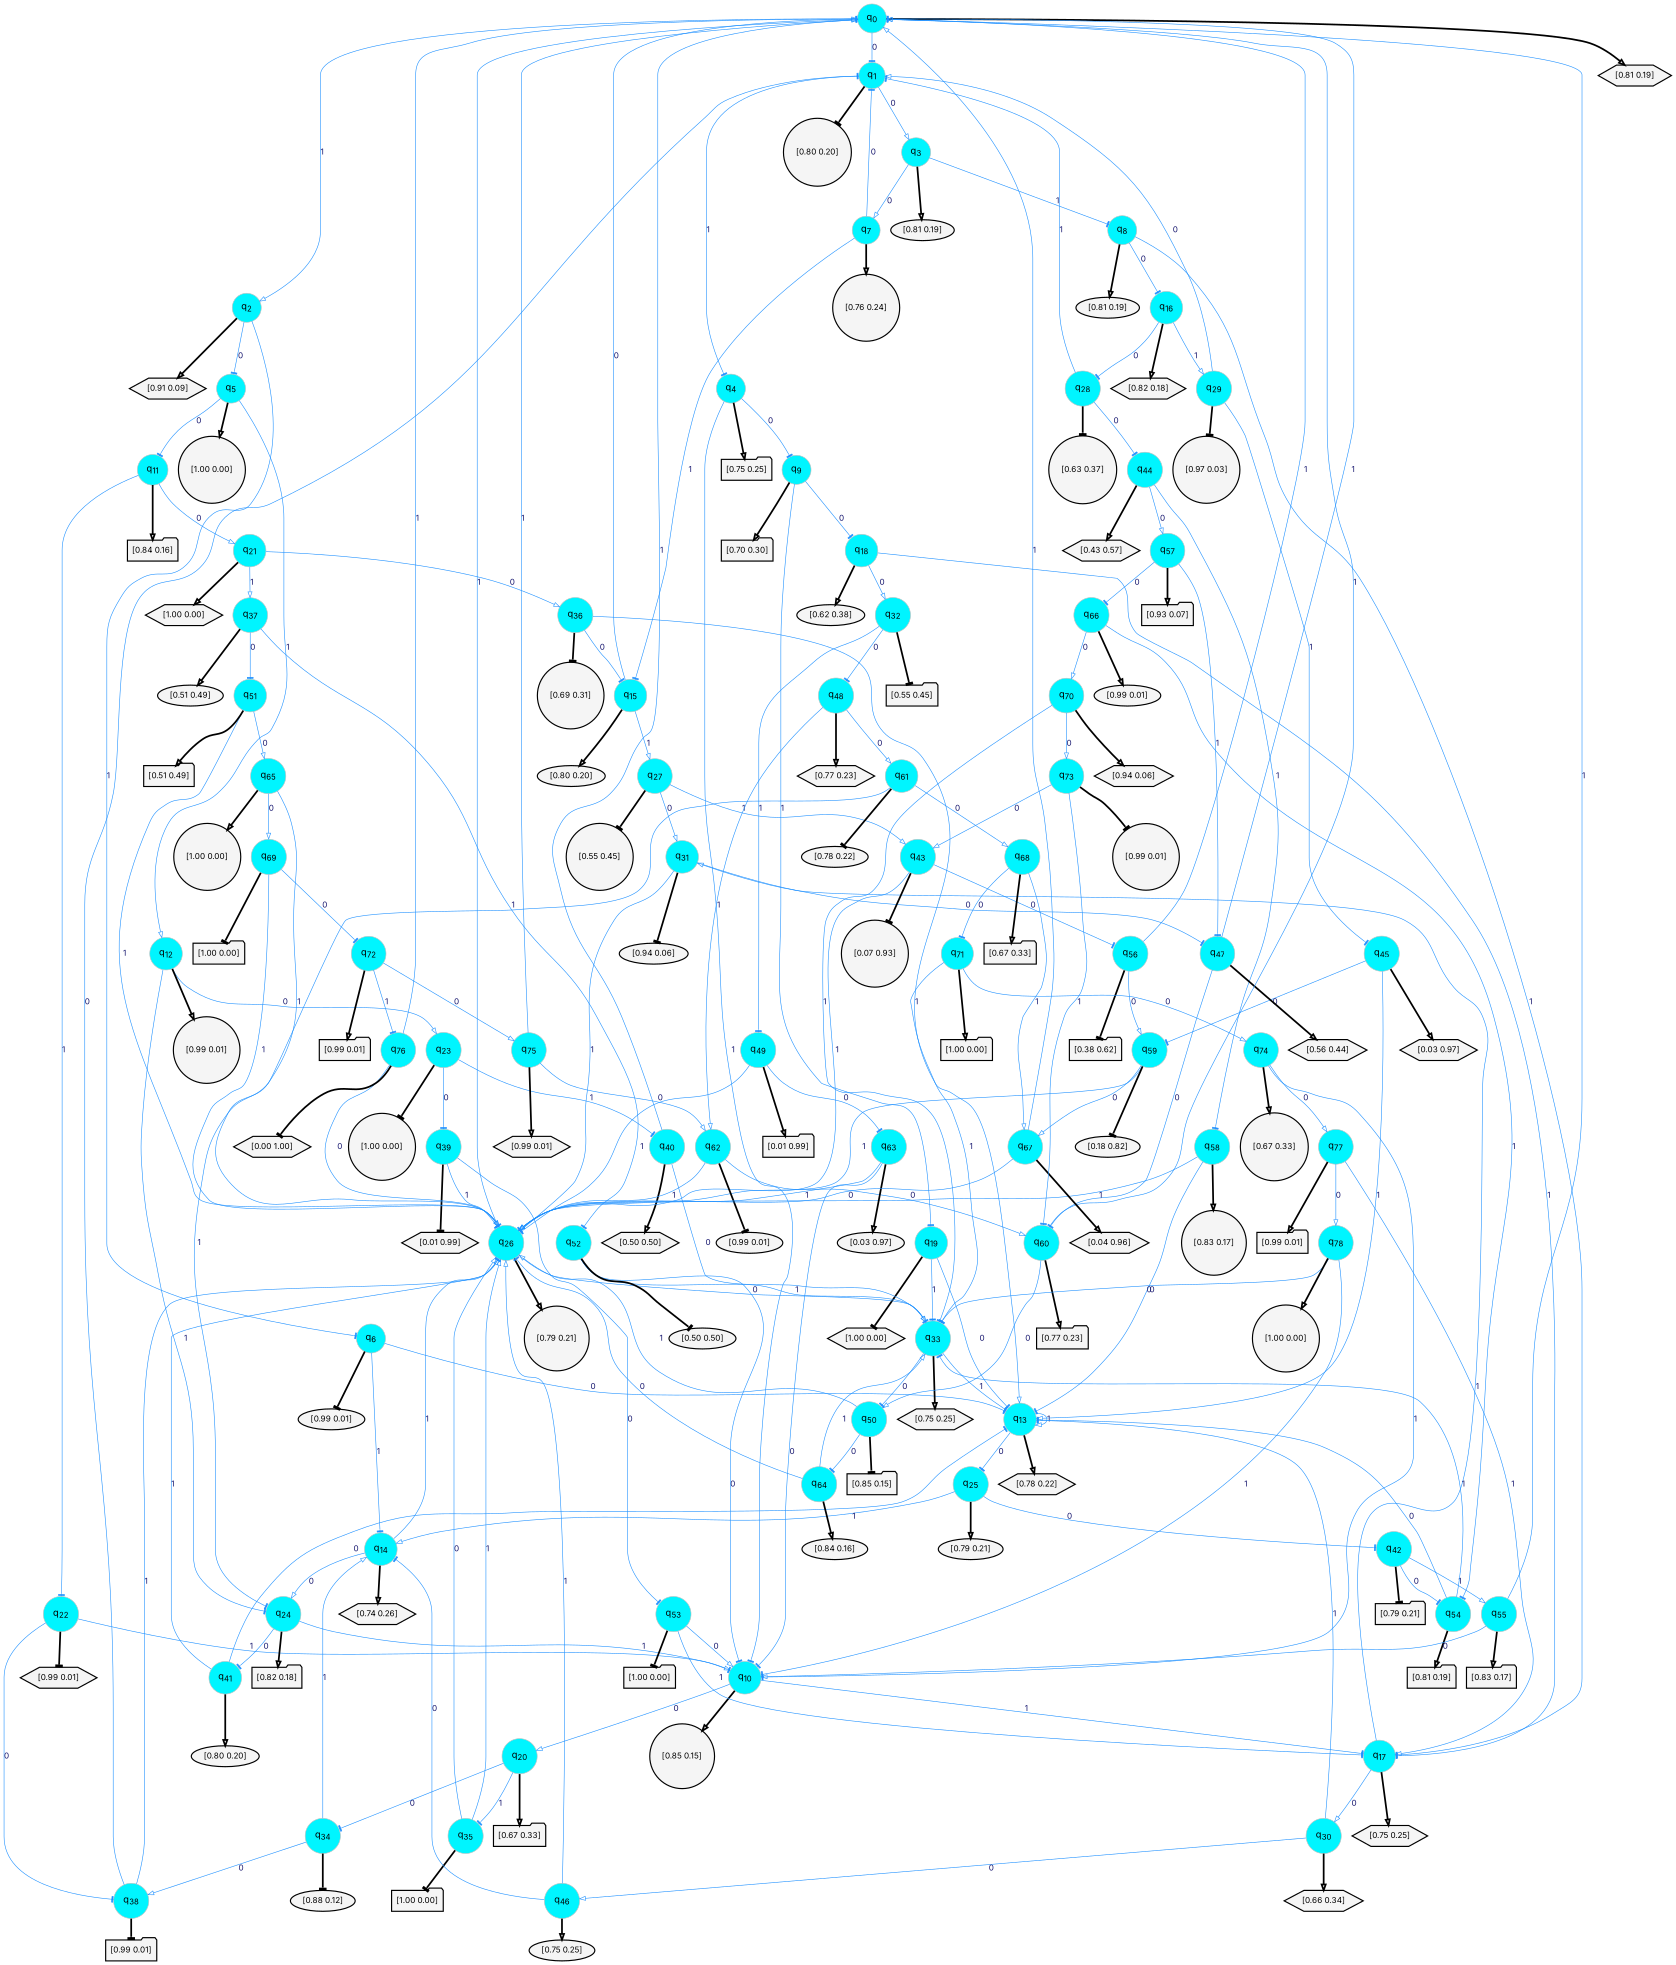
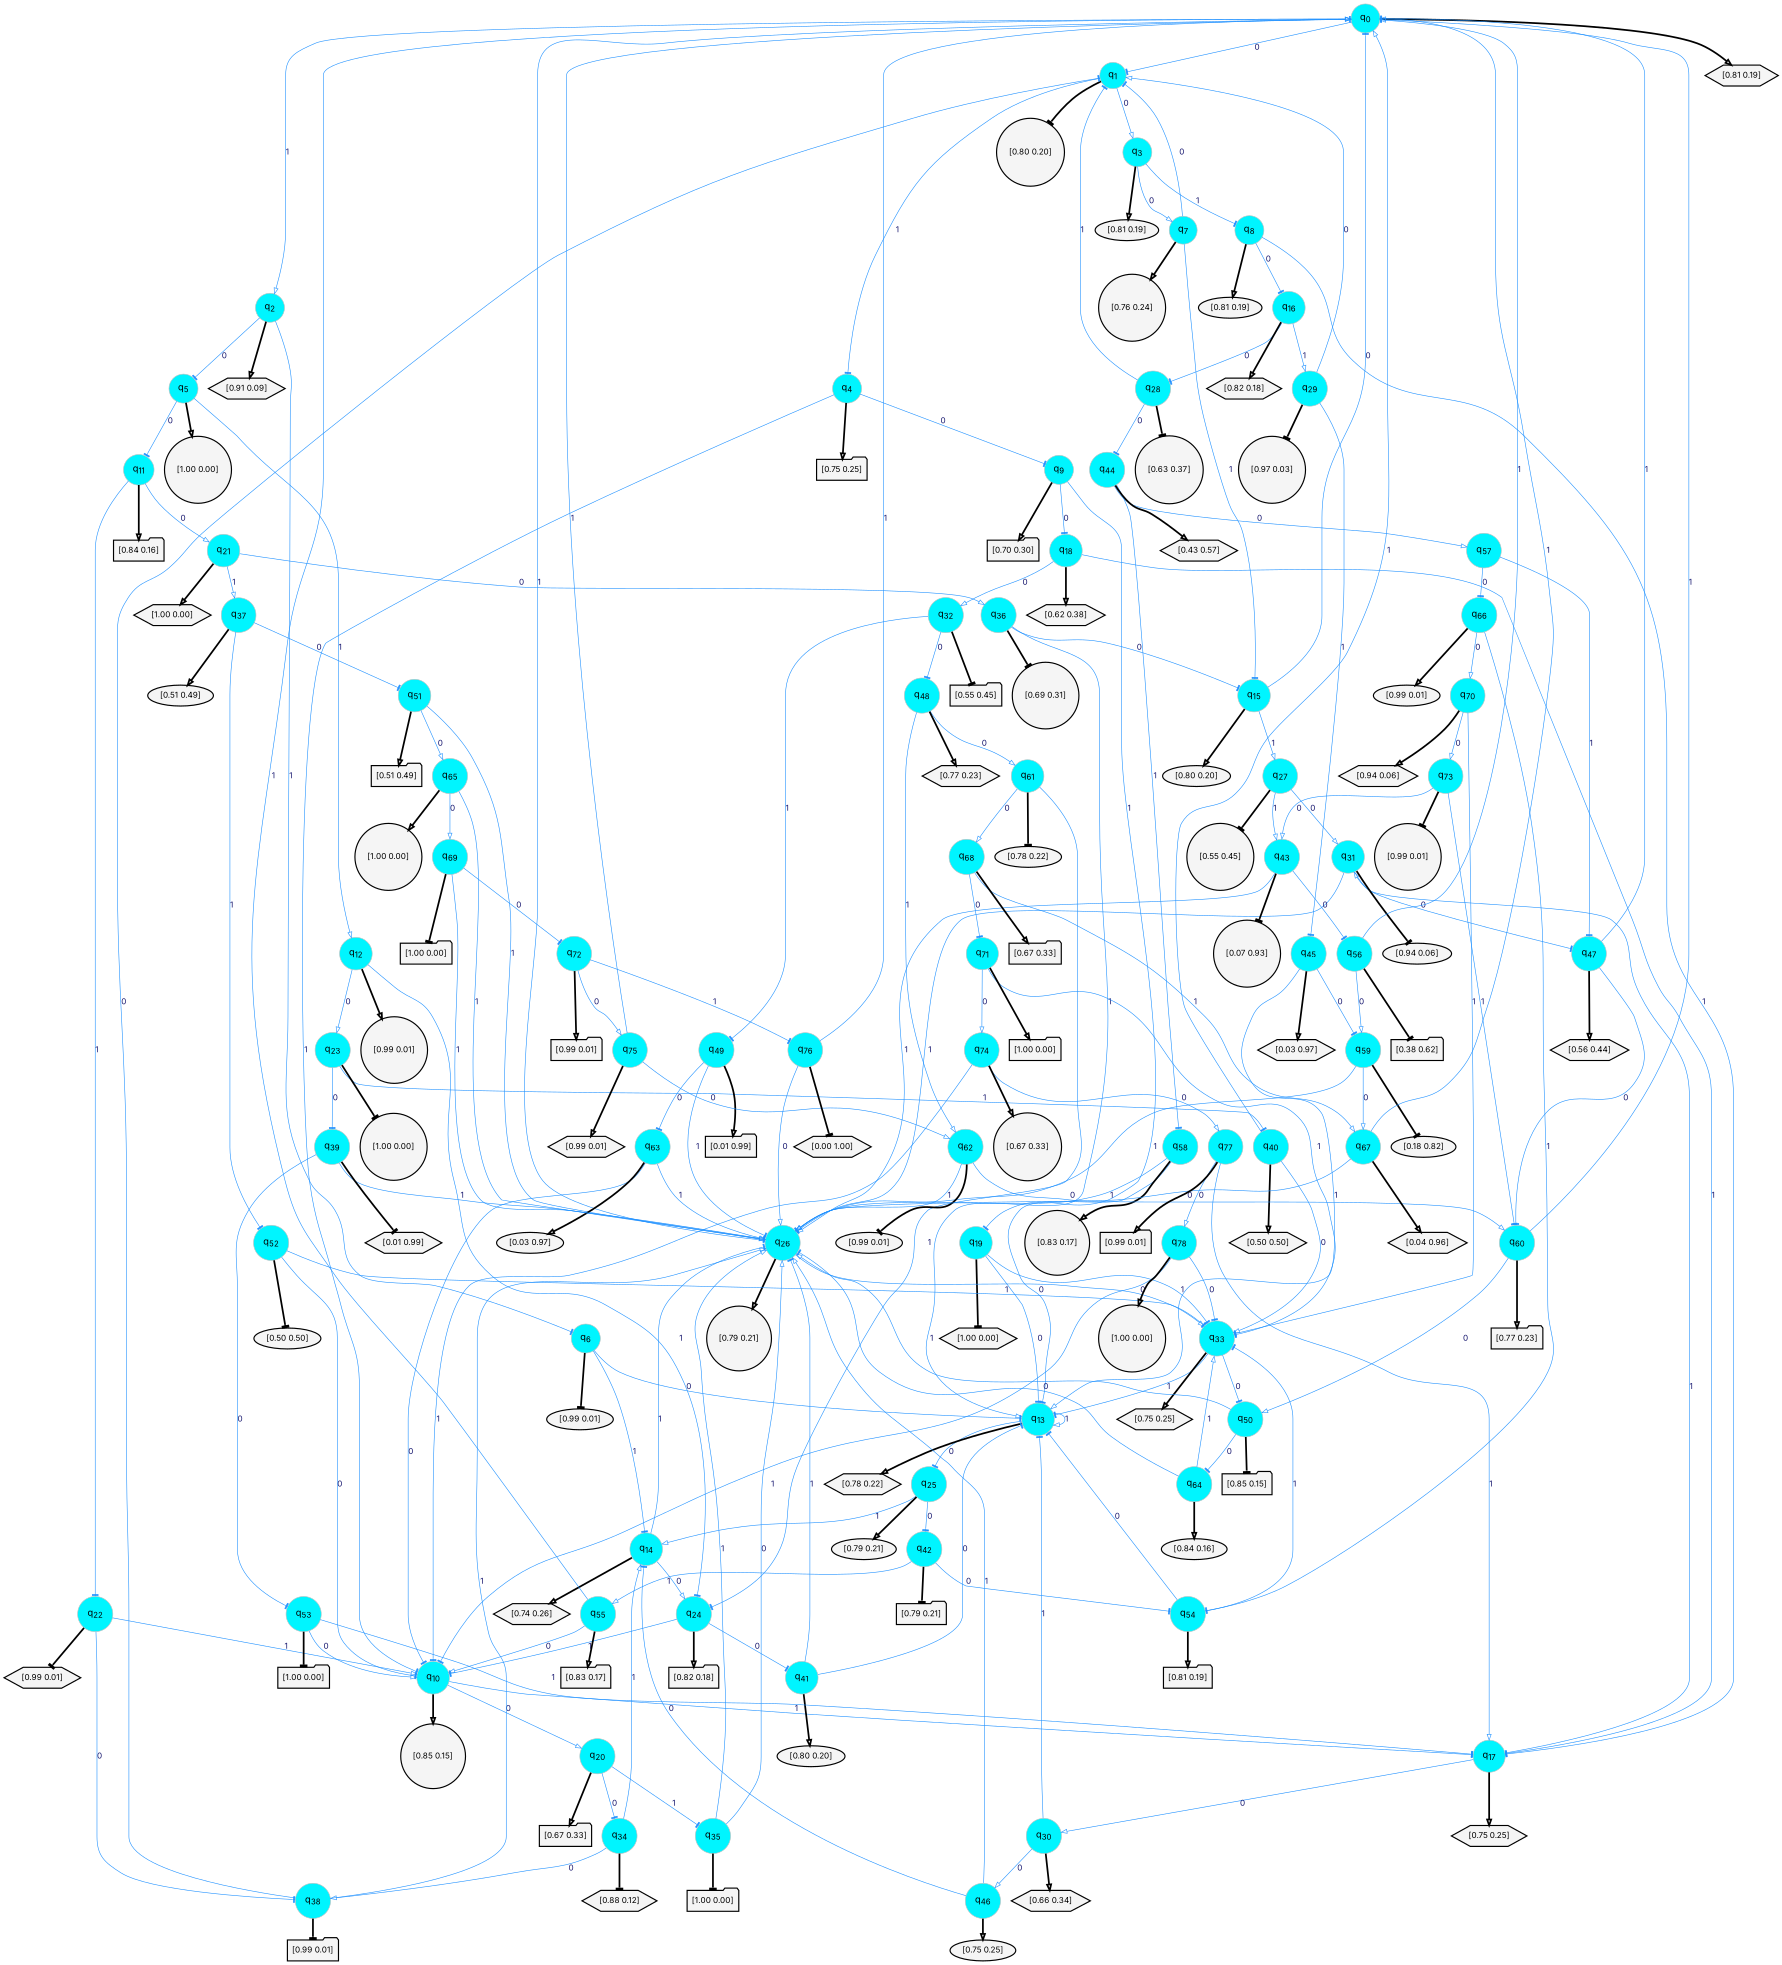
node "[0.62 0.38]": shape ellipse -> hexagon
node "[0.93 0.07]": removed
node "[0.88 0.12]": shape ellipse -> hexagon
